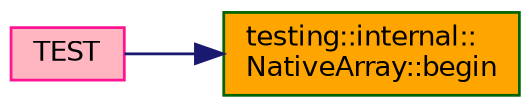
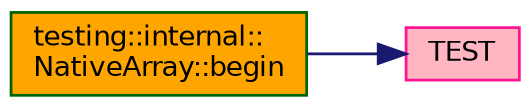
edge "TEST" -> "testing::internal:: NativeArray::begin": reversed
